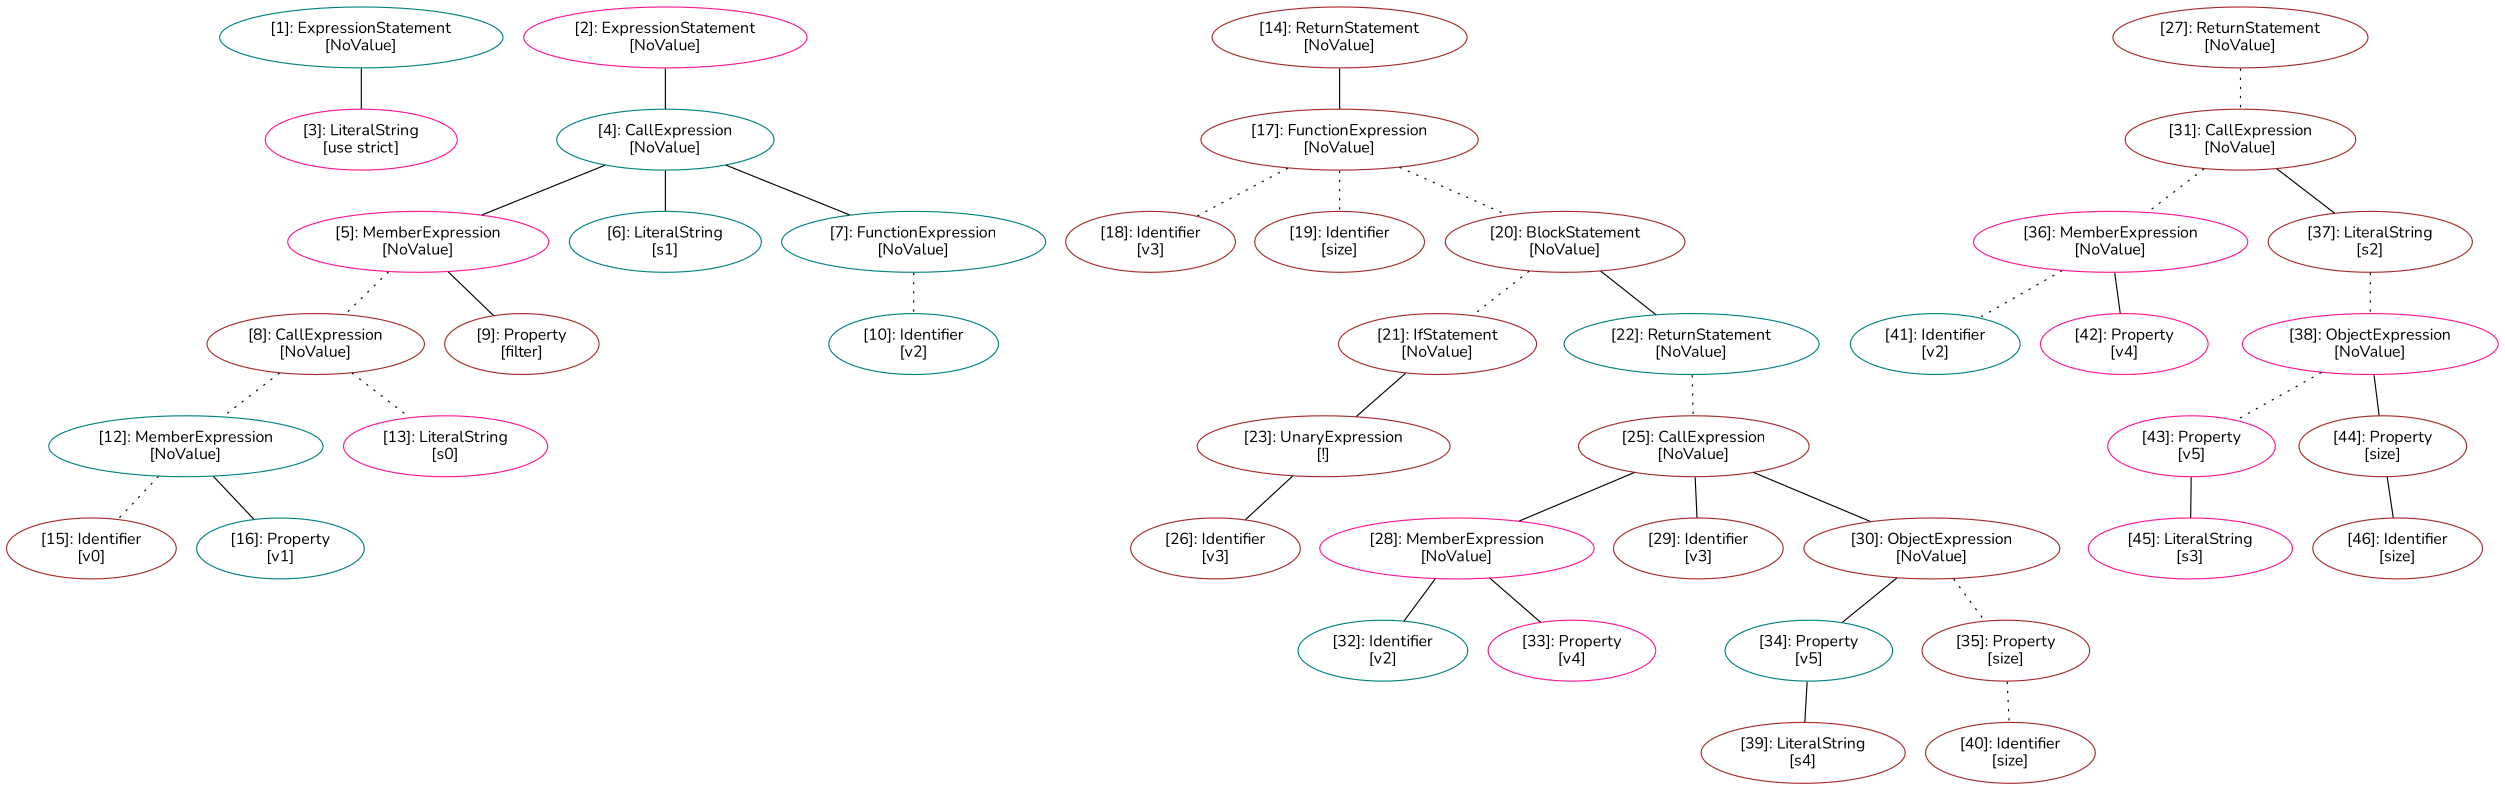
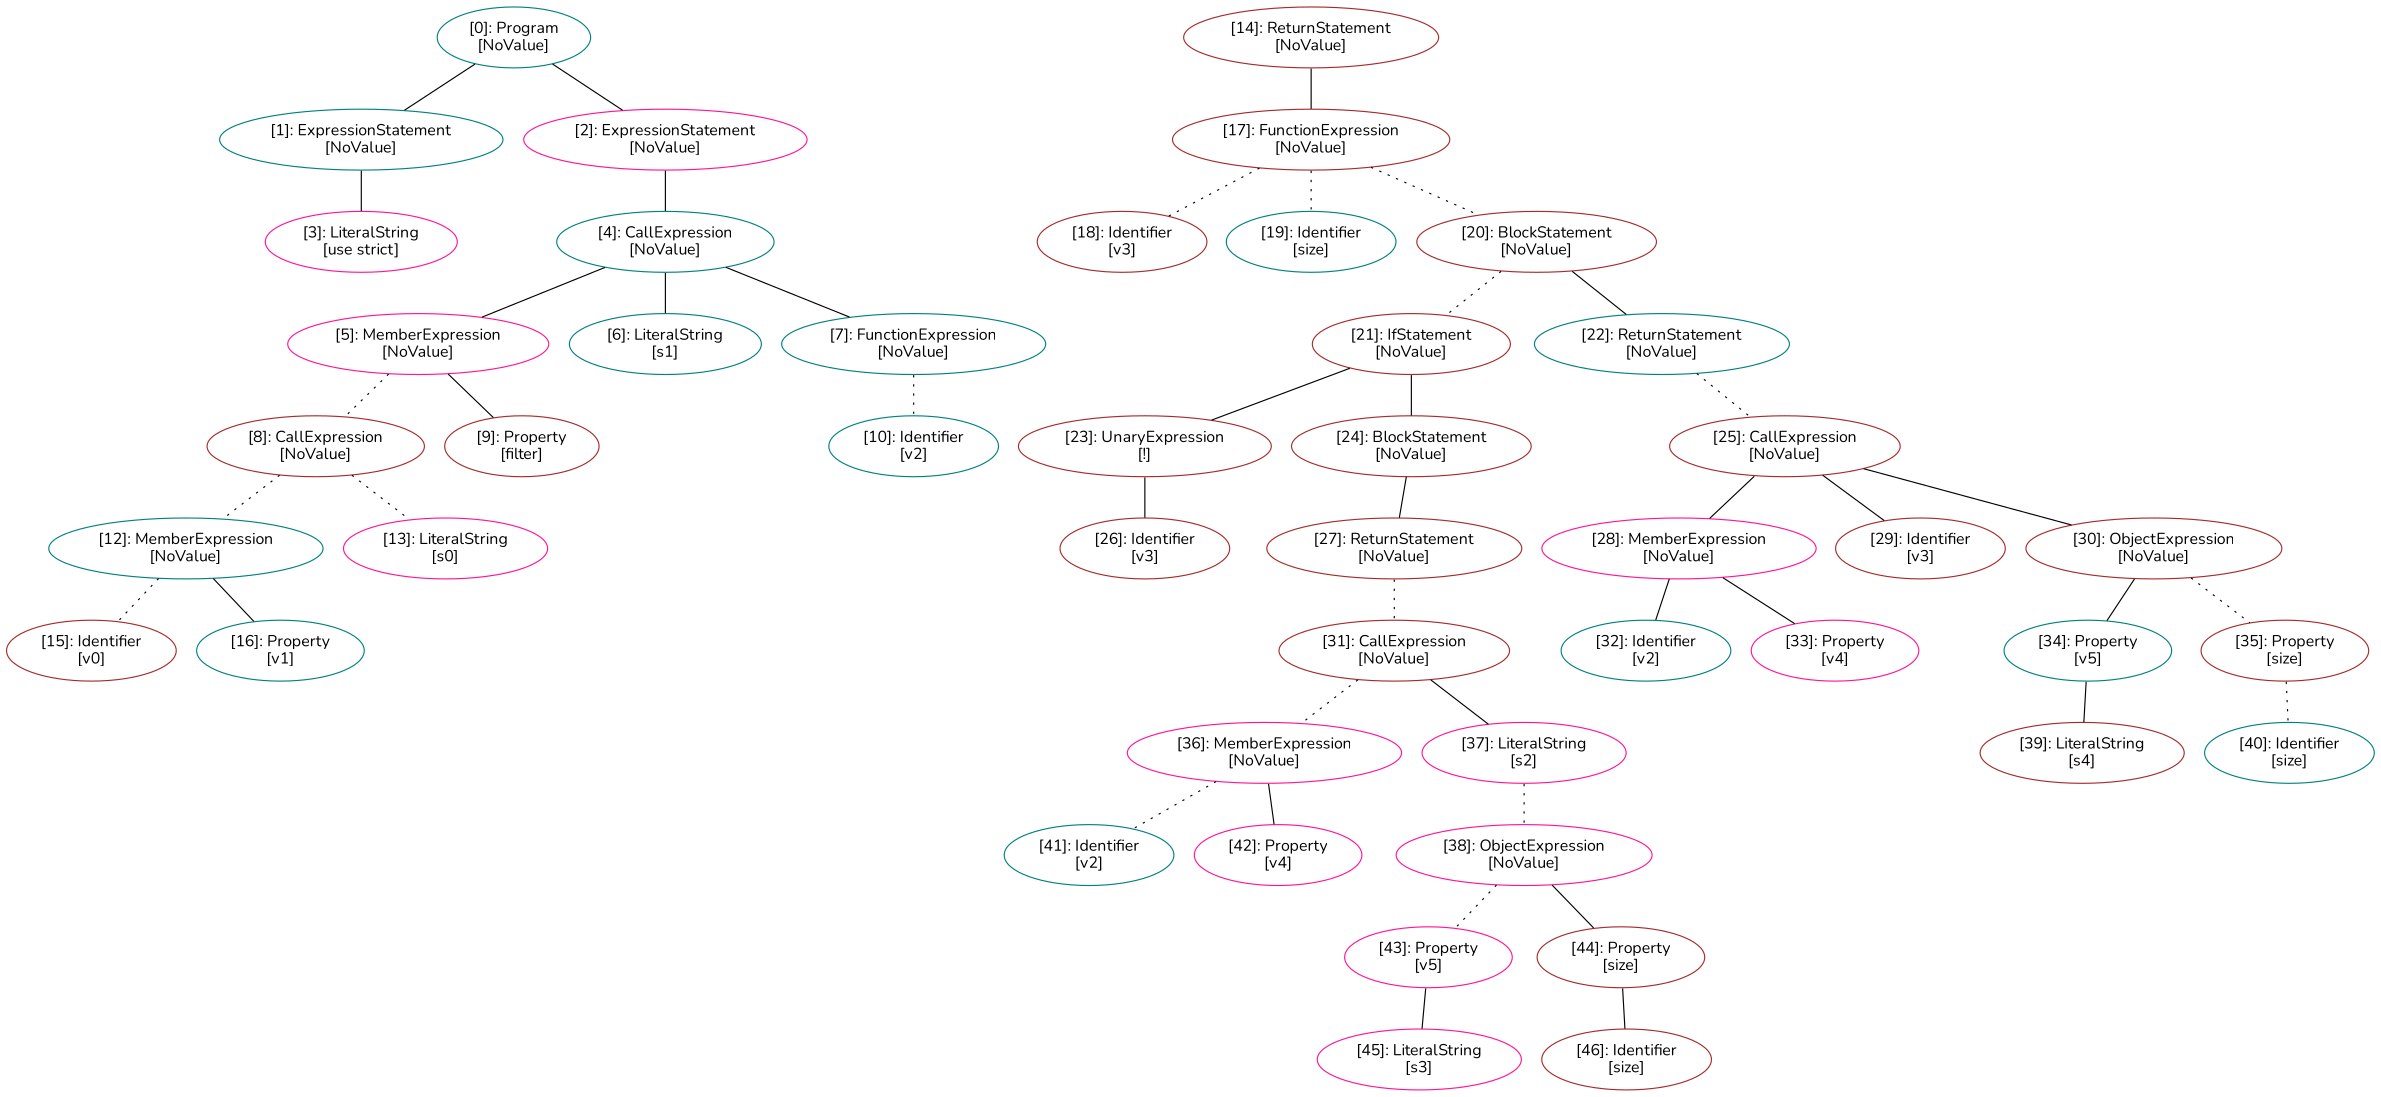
node "[0]: Program [NoValue]": added
node "[19]: Identifier [size]": color brown -> teal
node "[37]: LiteralString [s2]": color brown -> deeppink
node "[24]: BlockStatement [NoValue]": added
node "[40]: Identifier [size]": color brown -> teal
